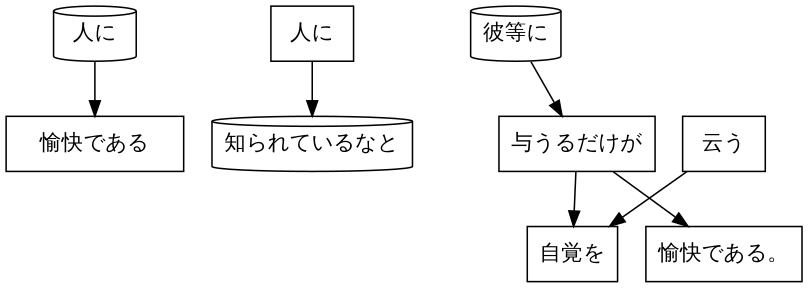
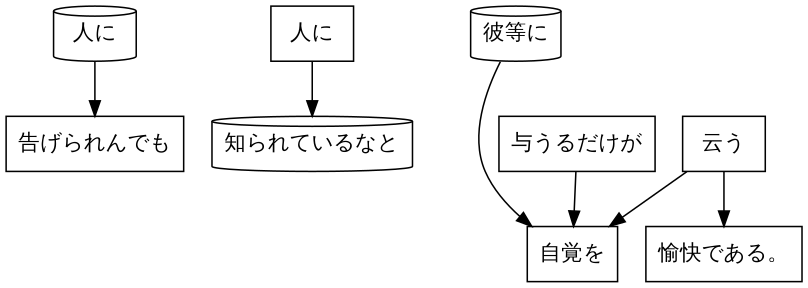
edge "彼等に" -> "与うるだけが": now "彼等に" -> "自覚を"
node "愉快である": label "愉快である" -> "告げられんでも"
edge "与うるだけが" -> "愉快である。": now "云う" -> "愉快である。"
